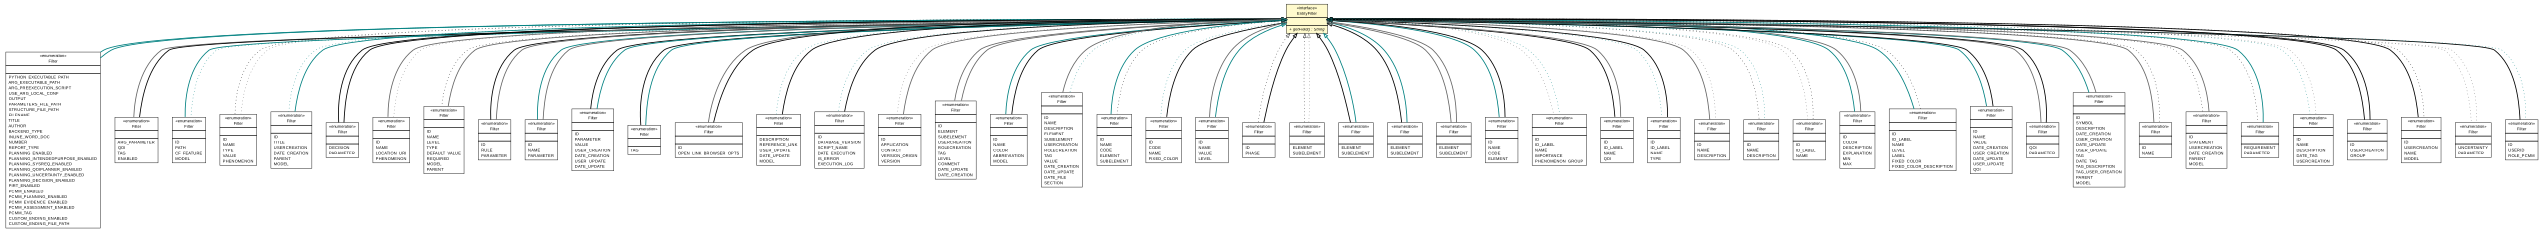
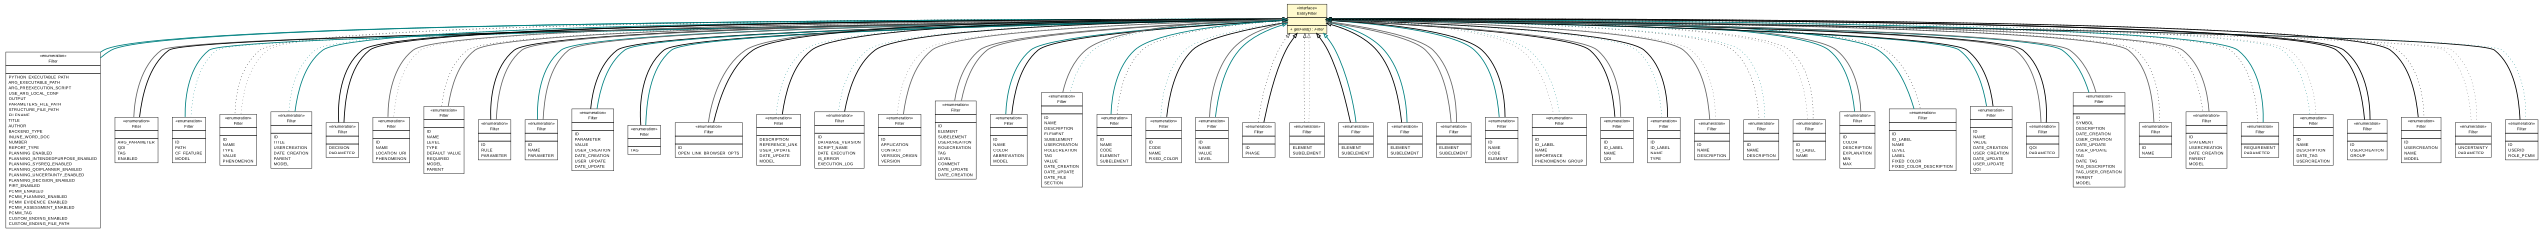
node "EntityFilter": text "+ getField() : String" -> "+ getField() : Filter"
